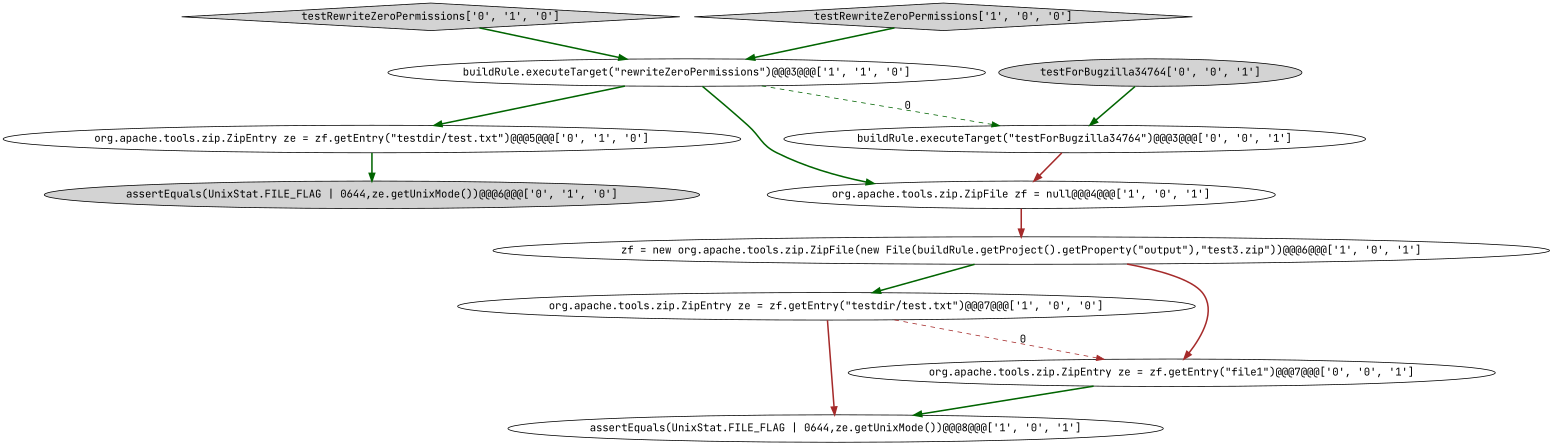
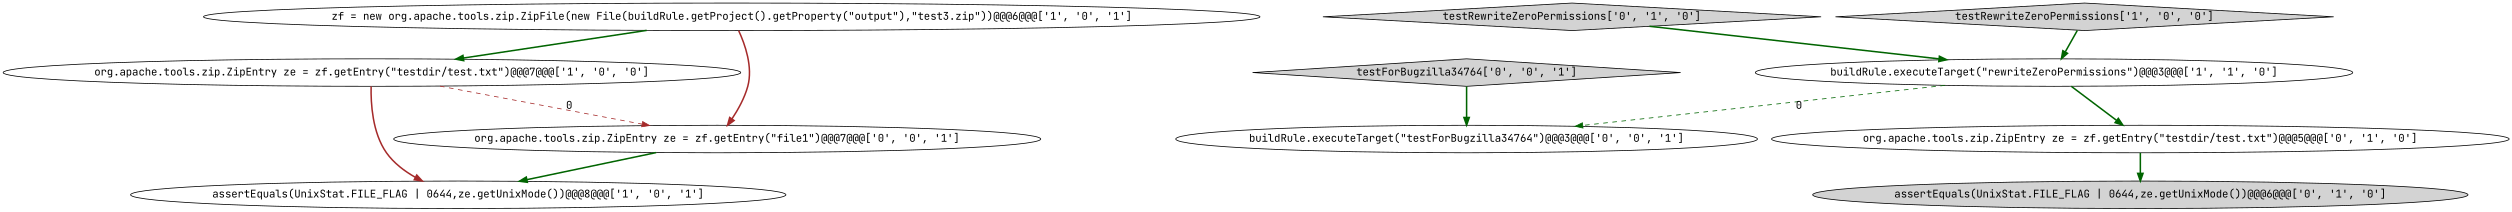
node "testForBugzilla34764['0', '0', '1']": shape ellipse -> diamond
node "org.apache.tools.zip.ZipFile zf = null@@@4@@@['1', '0', '1']": removed
